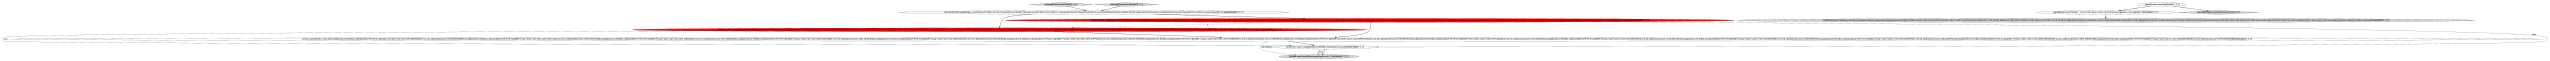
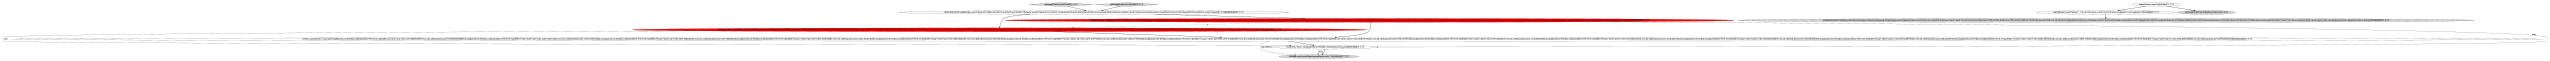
node "testGroupByTimeExtractionNamedUnderUnderTime['0', '0', '1']": shape diamond -> ellipse
